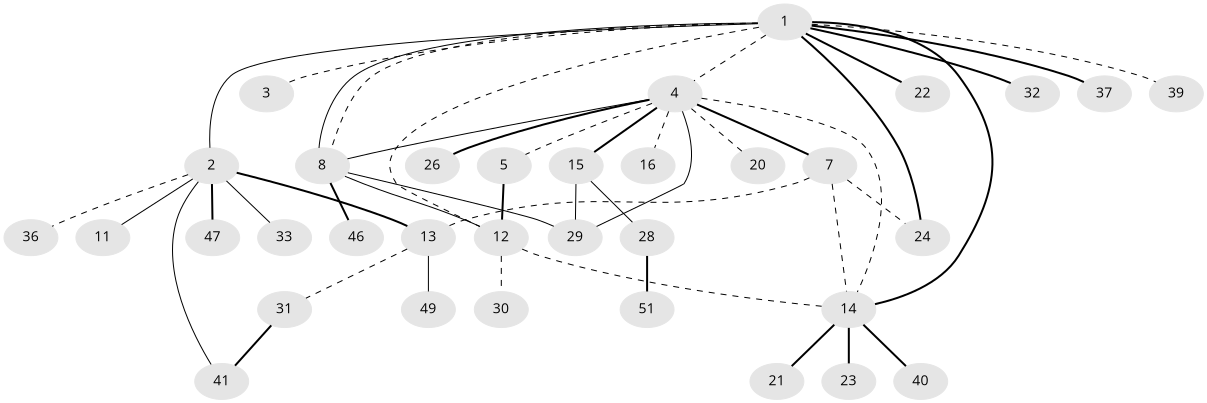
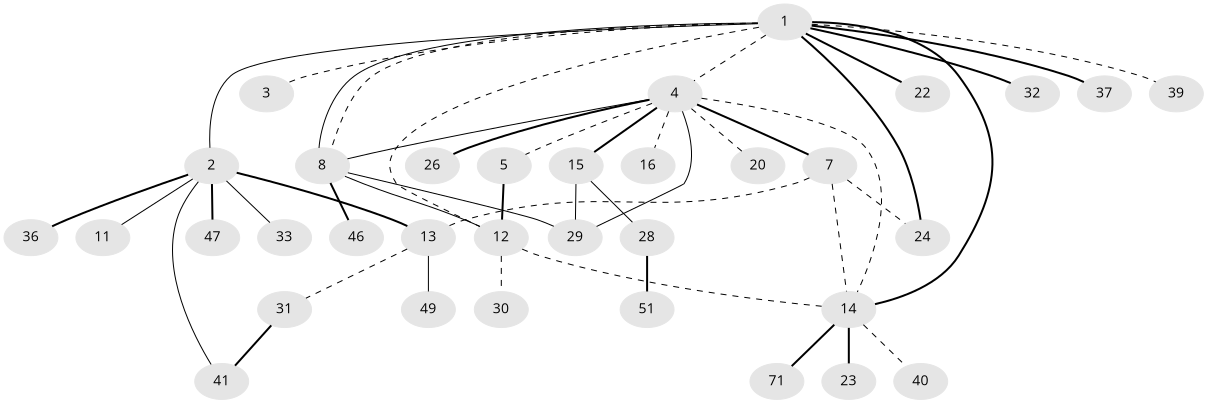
edge "2" -- "36": style dashed -> bold
edge "14" -- "40": style bold -> dashed
node "21": label "21" -> "71"
